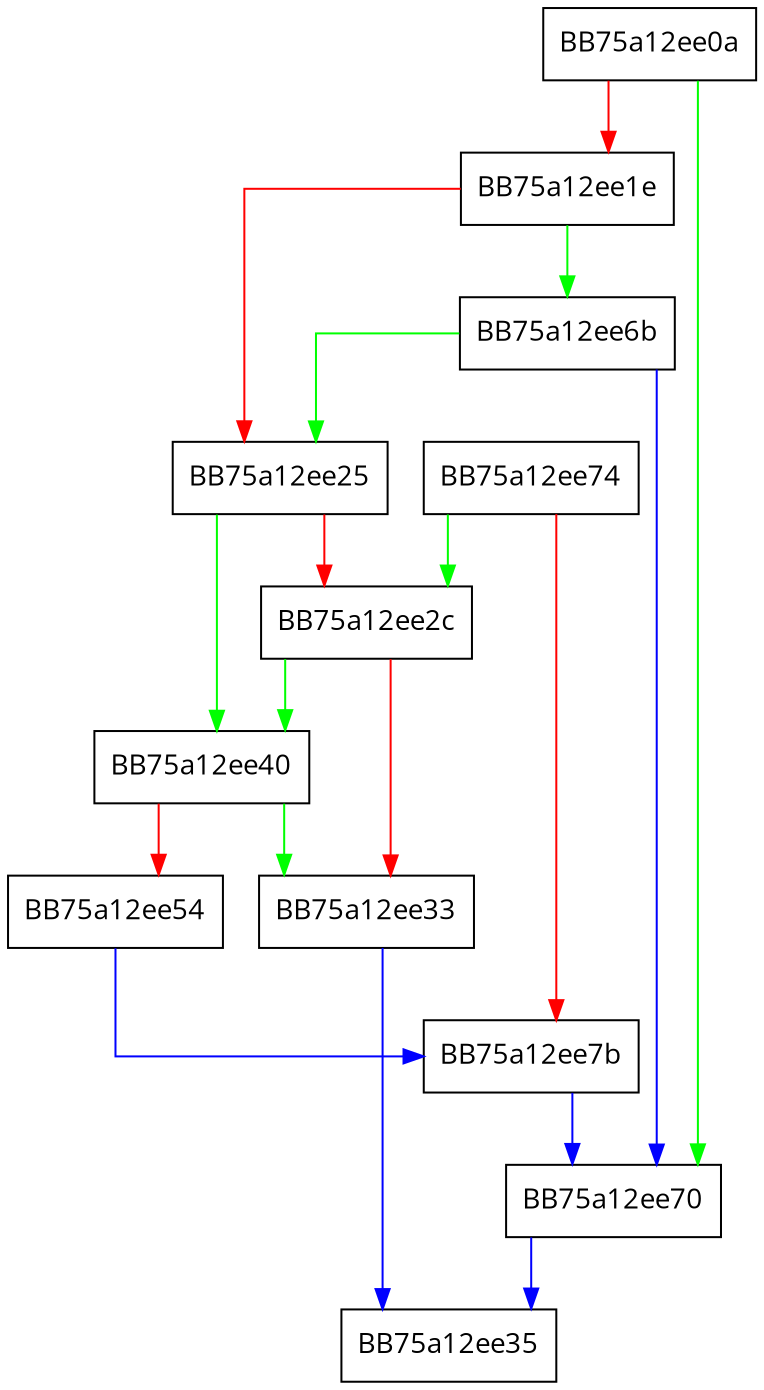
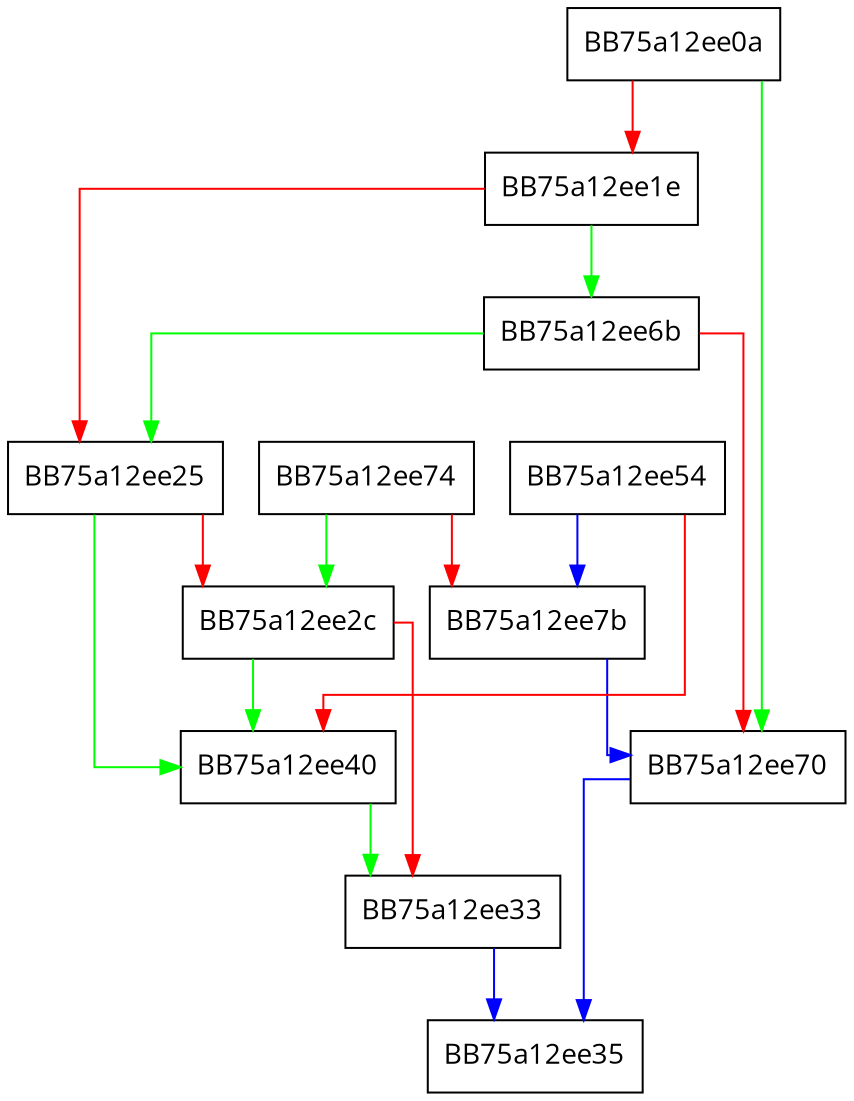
edge "BB75a12ee6b" -> "BB75a12ee70": color blue -> red
edge "BB75a12ee40" -> "BB75a12ee54": reversed
